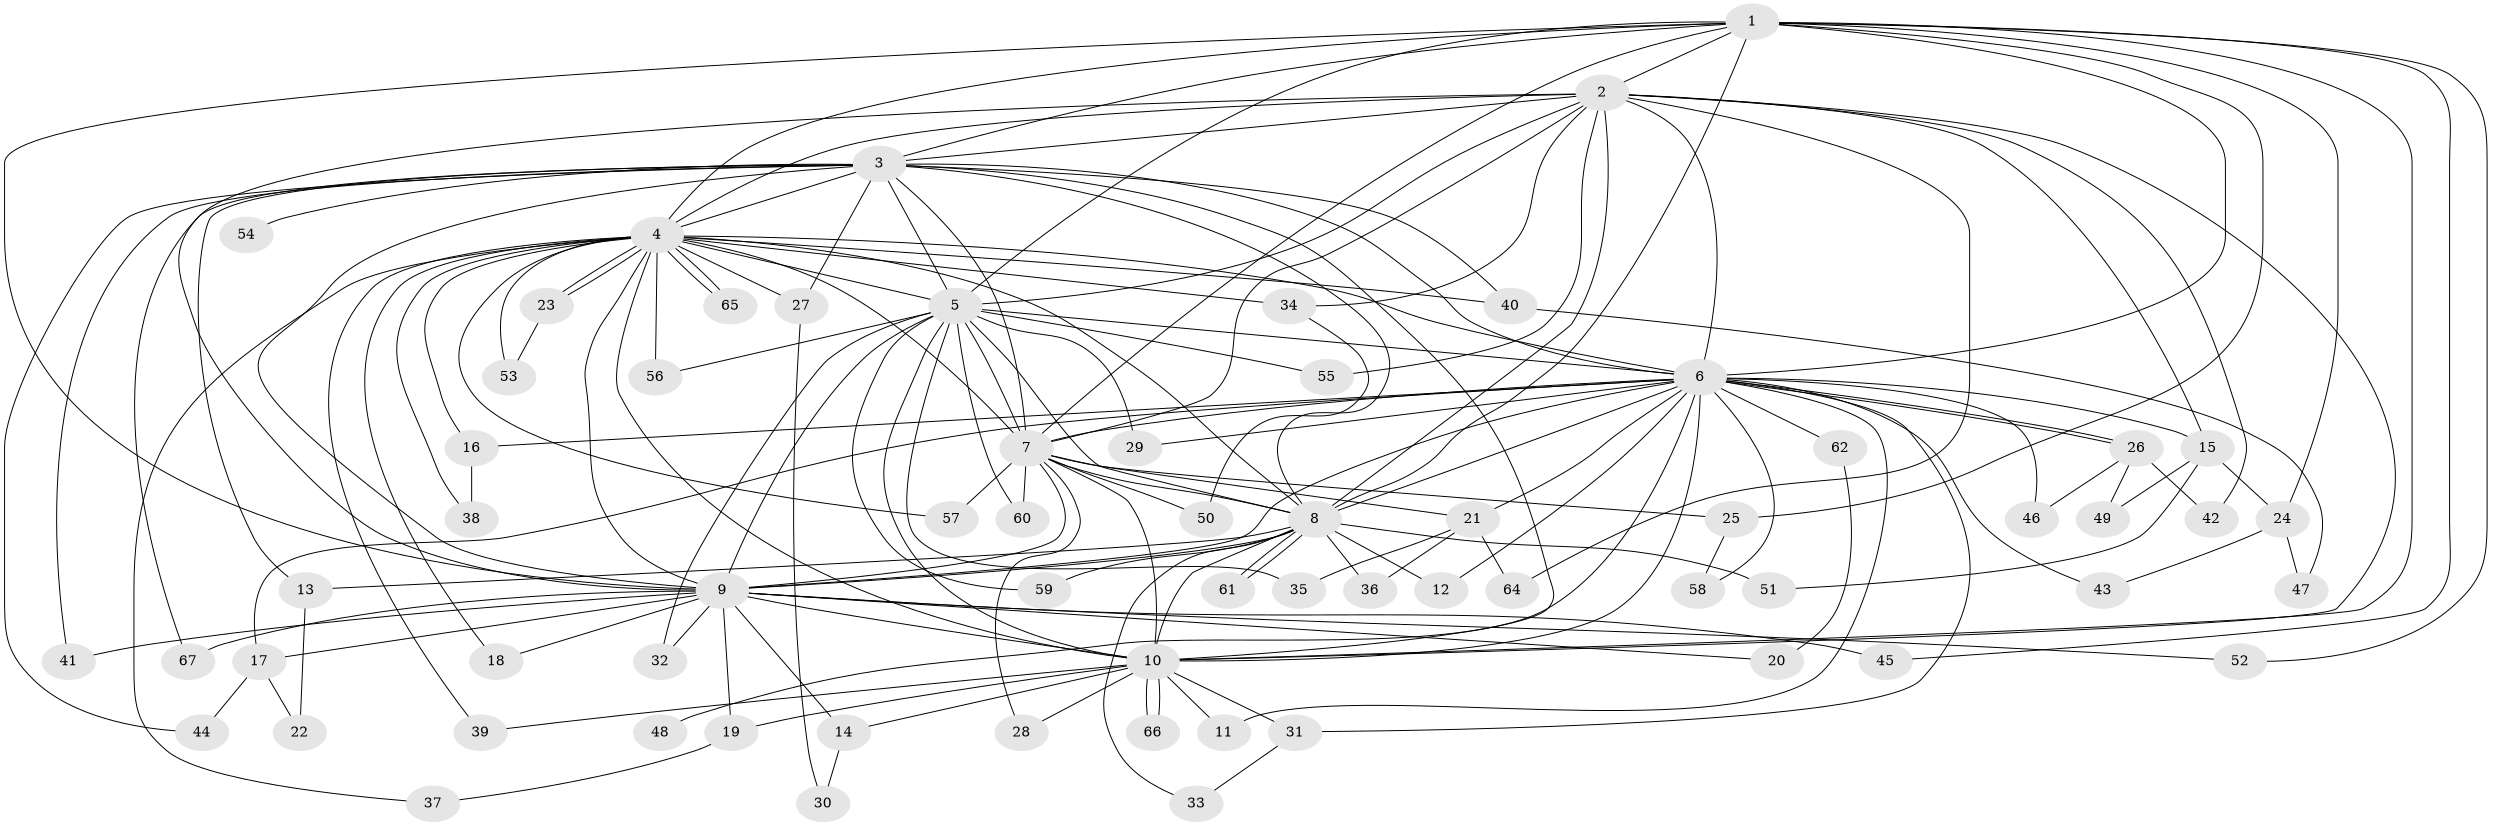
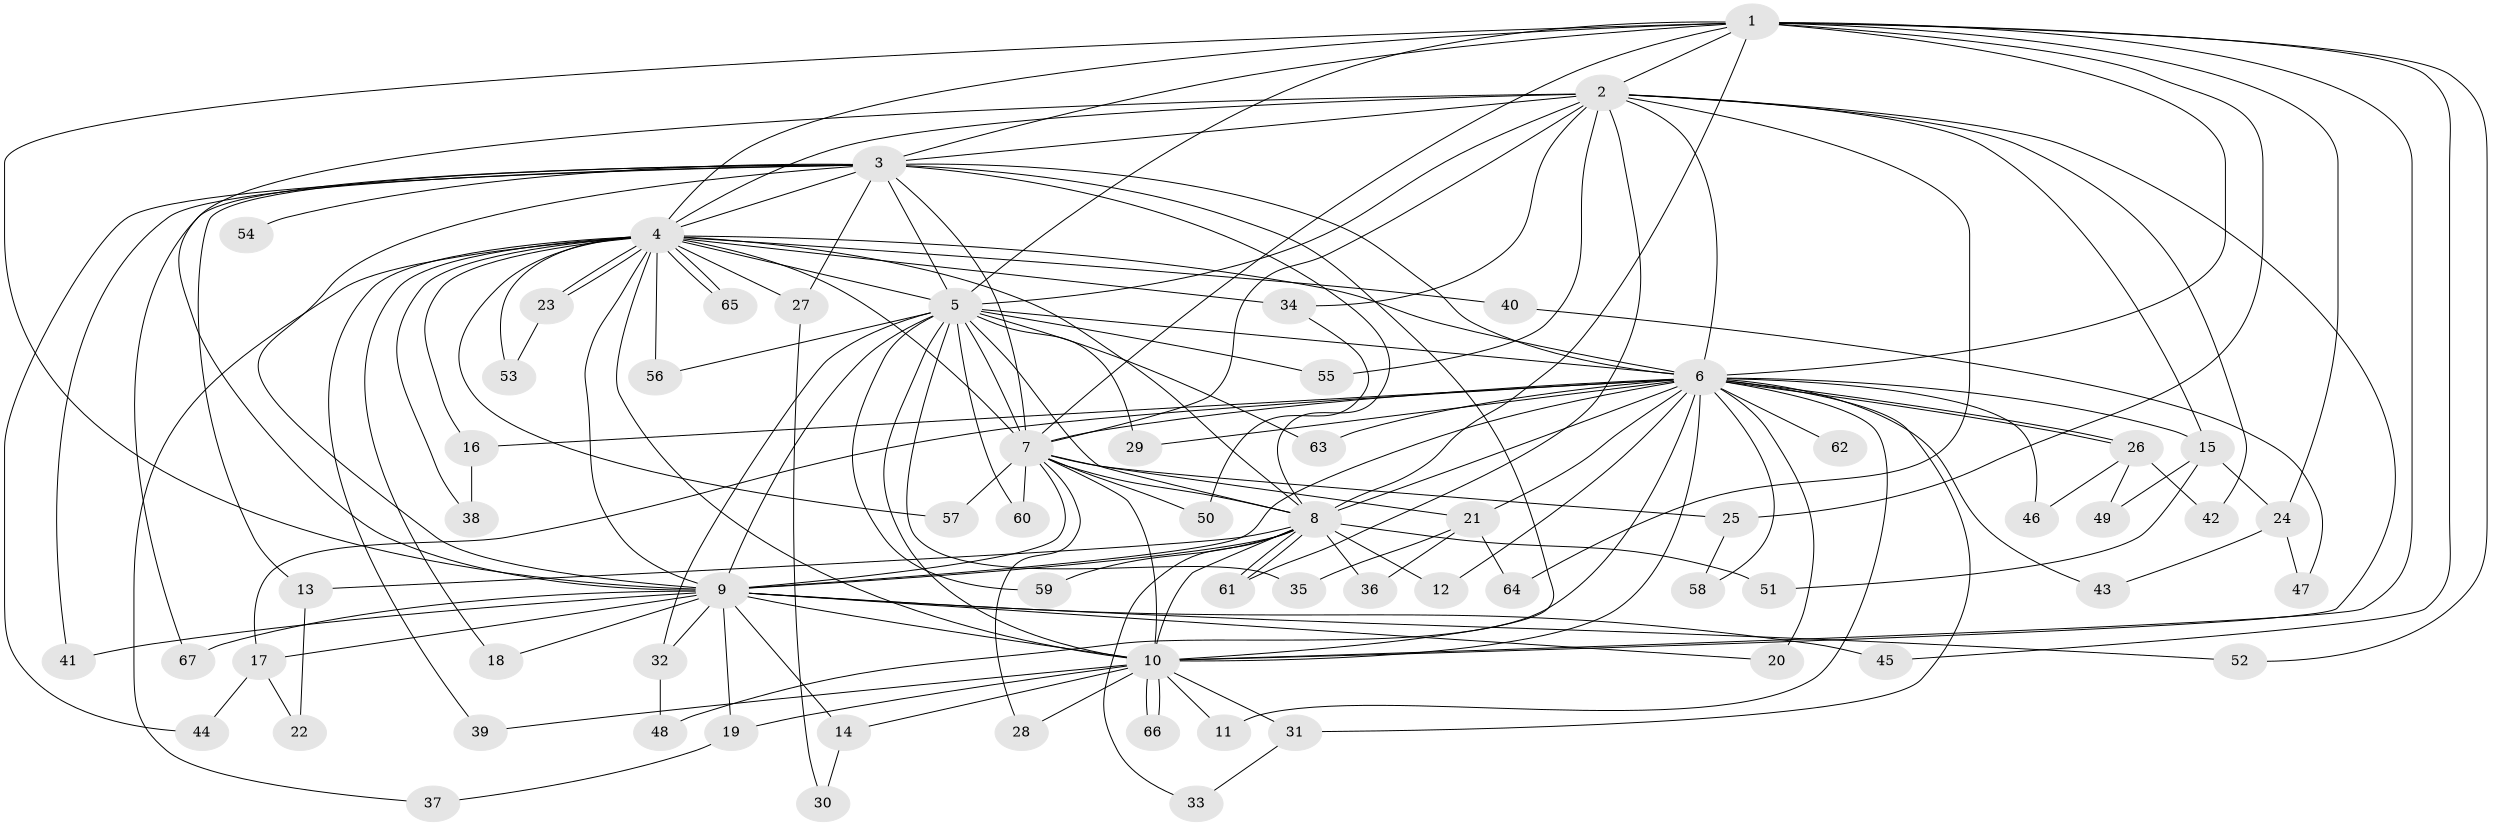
edge "3" -- "40": removed
edge "2" -- "8": now "2" -- "61"
node "63": added
edge "62" -- "20": now "6" -- "20"
edge "32" -- "48": added
